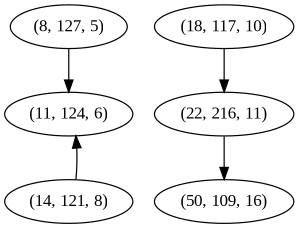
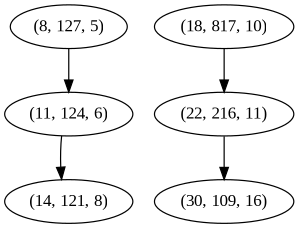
node "(18, 117, 10)": label "(18, 117, 10)" -> "(18, 817, 10)"
edge "(14, 121, 8)" -> "(11, 124, 6)": reversed
node "(50, 109, 16)": label "(50, 109, 16)" -> "(30, 109, 16)"
